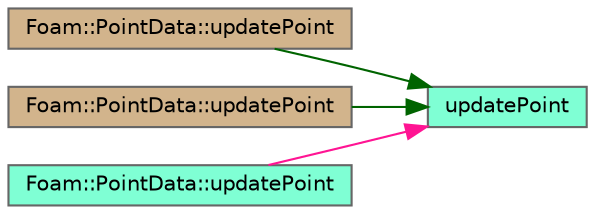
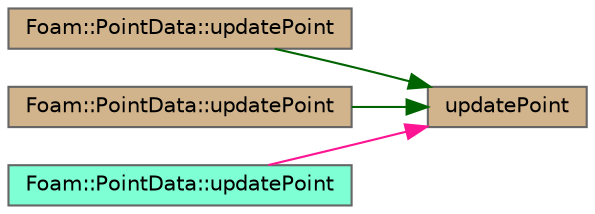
node "updatePoint": fillcolor aquamarine -> tan
